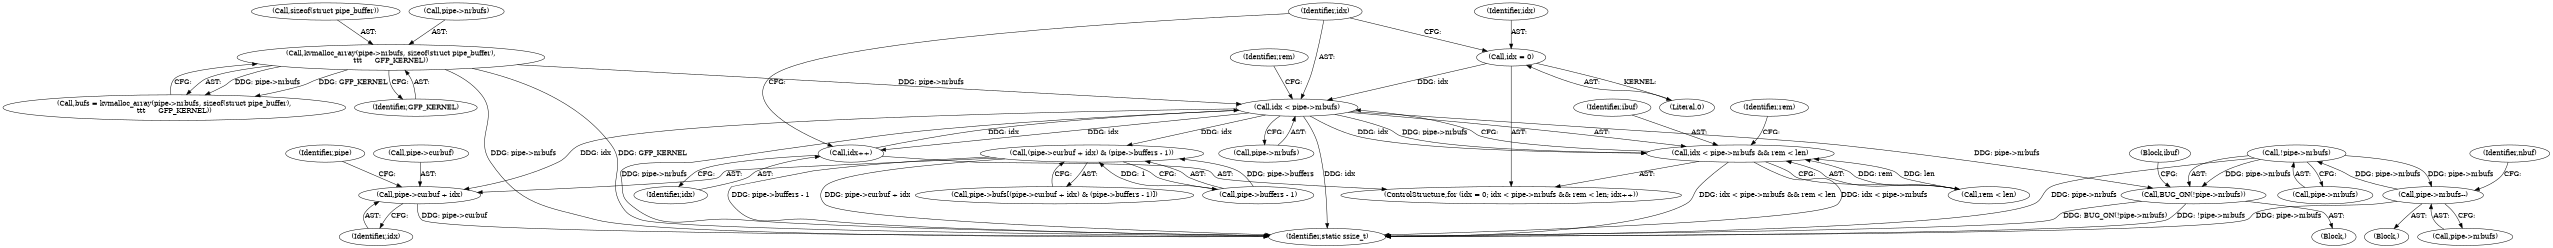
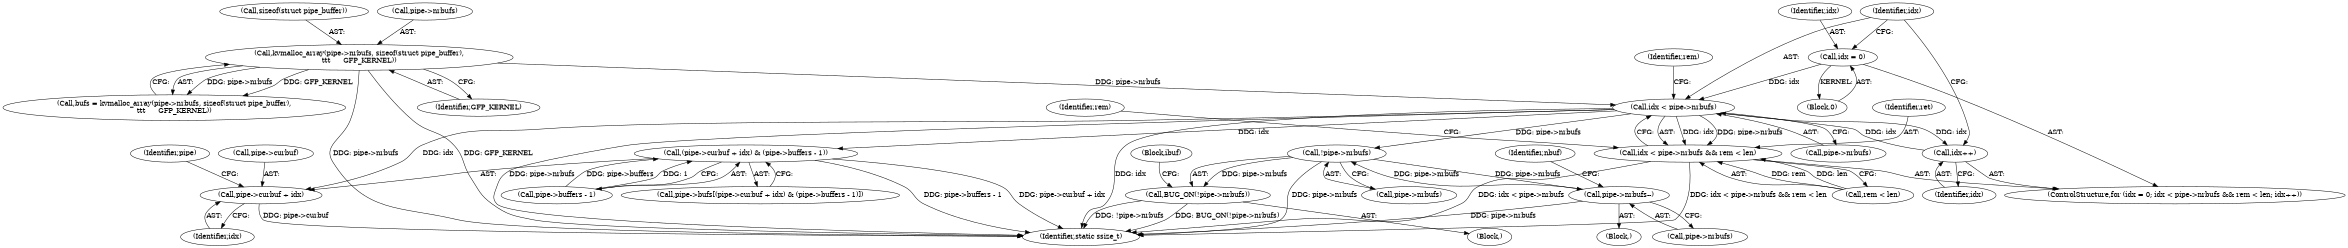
node "(Identifier,ibuf)": label "(Identifier,ibuf)" -> "(Identifier,ret)"
node "(Literal,0)": label "(Literal,0)" -> "(Block,0)"
edge "(Call,idx < pipe->nrbufs)" -> "(Call,BUG_ON(!pipe->nrbufs))": now "(Call,idx < pipe->nrbufs)" -> "(Call,!pipe->nrbufs)"
